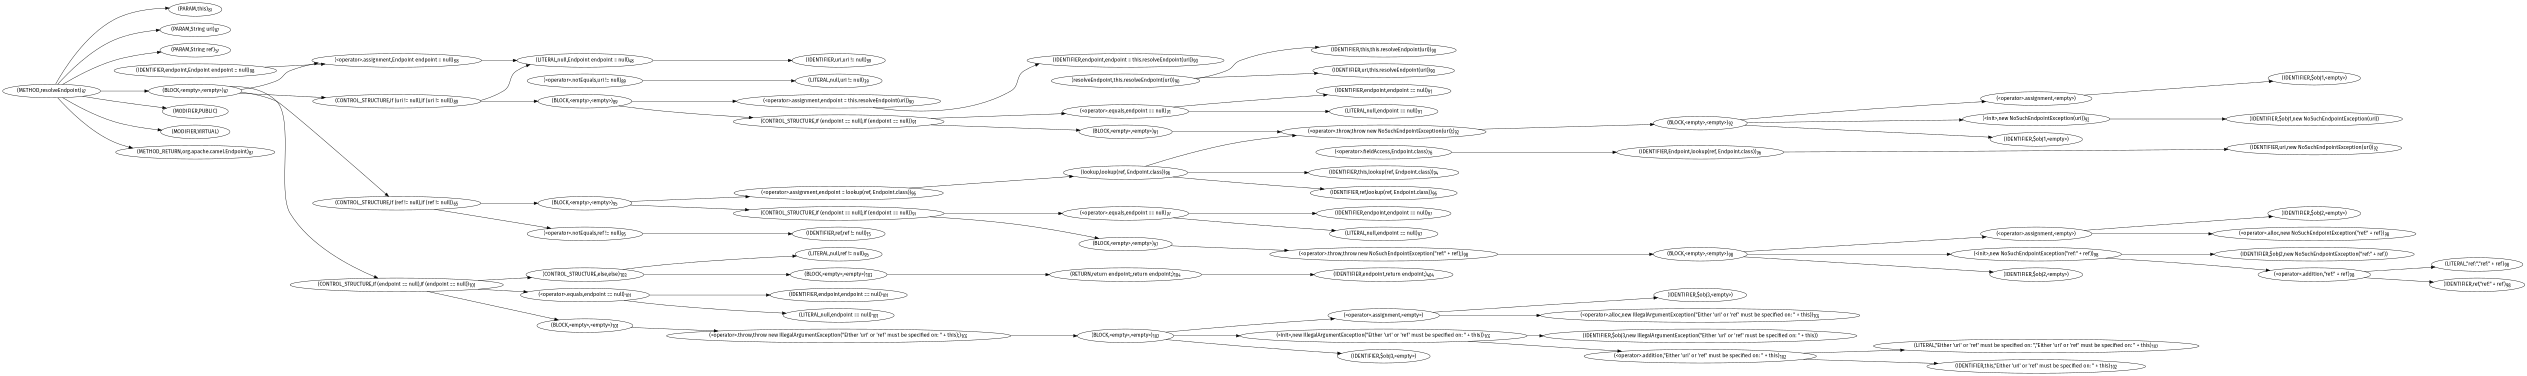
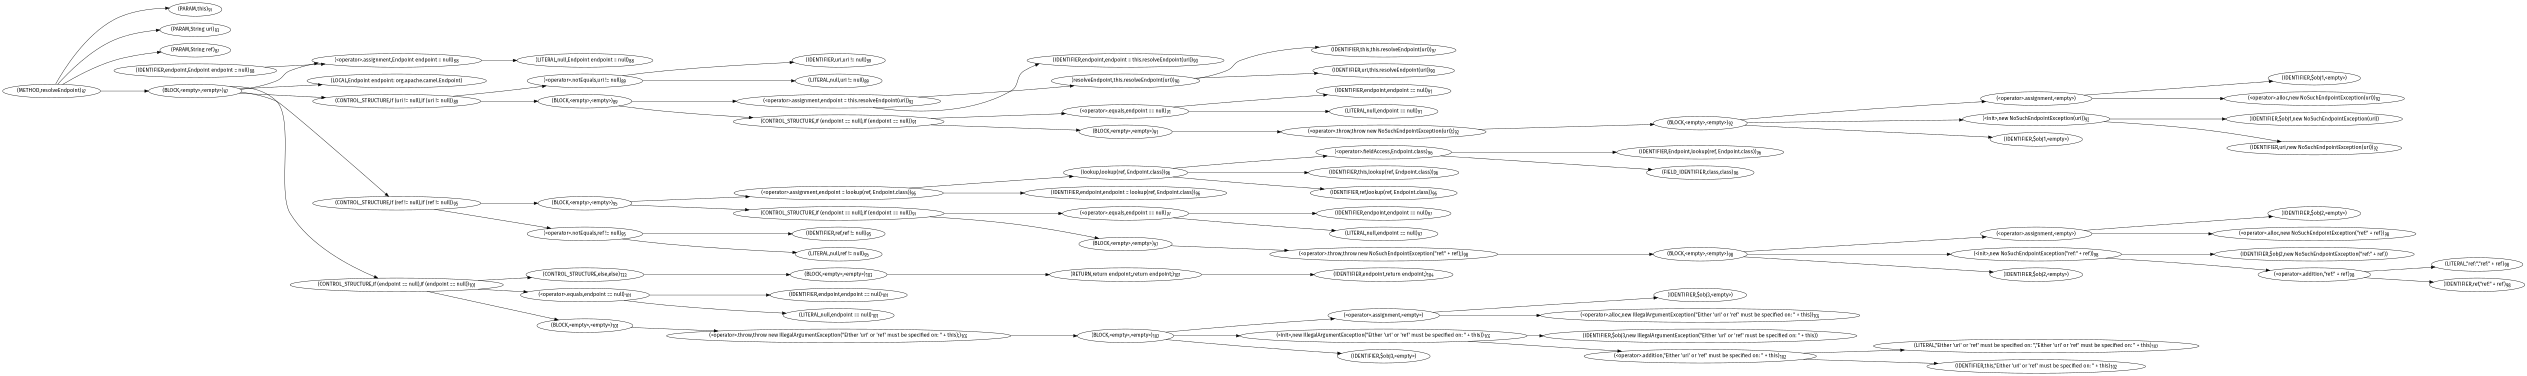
node "(PARAM,this)": text "87" -> "97"
node "(PARAM,String uri)": text "87" -> "83"
node "(PARAM,String ref)": text "57" -> "87"
node "(IDENTIFIER,this,this.resolveEndpoint(uri))": text "90" -> "97"
node "(LITERAL,null,Endpoint endpoint = null)": text "48" -> "88"
edge "(LITERAL,null,Endpoint endpoint = null)" -> "(IDENTIFIER,uri,uri != null)": now "(<operator>.notEquals,uri != null)" -> "(IDENTIFIER,uri,uri != null)"
node "(IDENTIFIER,endpoint,Endpoint endpoint = null)": text "98" -> "88"
node "(LITERAL,null,uri != null)": text "39" -> "89"
node "(LOCAL,Endpoint endpoint: org.apache.camel.Endpoint)": added
edge "(CONTROL_STRUCTURE,if (uri != null),if (uri != null))" -> "(LITERAL,null,Endpoint endpoint = null)": now "(CONTROL_STRUCTURE,if (uri != null),if (uri != null))" -> "(<operator>.notEquals,uri != null)"
edge "(<operator>.assignment,endpoint = this.resolveEndpoint(uri))" -> "(resolveEndpoint,this.resolveEndpoint(uri))": added
node "(<operator>.alloc,new NoSuchEndpointException(uri))": added
node "(<operator>.assignment,endpoint = this.resolveEndpoint(uri))": text "90" -> "92"
node "(MODIFIER,PUBLIC)": removed
node "(MODIFIER,VIRTUAL)": removed
edge "(lookup,lookup(ref, Endpoint.class))" -> "(<operator>.throw,throw new NoSuchEndpointException(uri);)": now "(lookup,lookup(ref, Endpoint.class))" -> "(<operator>.fieldAccess,Endpoint.class)"
edge "(IDENTIFIER,Endpoint,lookup(ref, Endpoint.class))" -> "(IDENTIFIER,uri,new NoSuchEndpointException(uri))": now "(<init>,new NoSuchEndpointException(uri))" -> "(IDENTIFIER,uri,new NoSuchEndpointException(uri))"
node "(METHOD_RETURN,org.apache.camel.Endpoint)": removed
node "(<operator>.fieldAccess,Endpoint.class)": text "76" -> "96"
node "(IDENTIFIER,this,lookup(ref, Endpoint.class))": text "94" -> "96"
node "(FIELD_IDENTIFIER,class,class)": added
node "(IDENTIFIER,endpoint,endpoint = lookup(ref, Endpoint.class))": added
node "(CONTROL_STRUCTURE,if (ref != null),if (ref != null))": text "65" -> "95"
node "(IDENTIFIER,ref,ref != null)": text "15" -> "95"
edge "(CONTROL_STRUCTURE,else,else)" -> "(LITERAL,null,ref != null)": now "(<operator>.notEquals,ref != null)" -> "(LITERAL,null,ref != null)"
node "(CONTROL_STRUCTURE,else,else)": text "103" -> "133"
node "(RETURN,return endpoint;,return endpoint;)": text "104" -> "107"
node "(IDENTIFIER,endpoint,return endpoint;)": text "404" -> "104"
